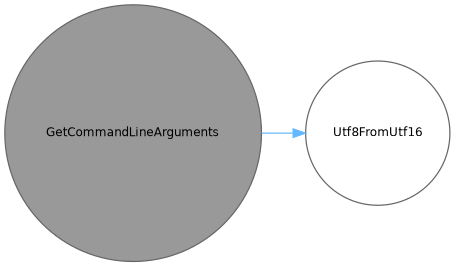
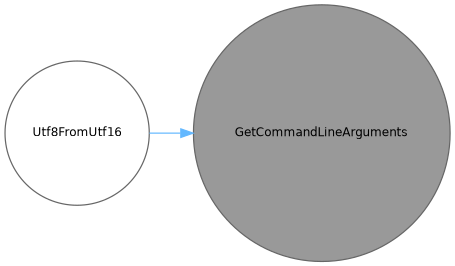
edge "GetCommandLineArguments" -> "Utf8FromUtf16": reversed
